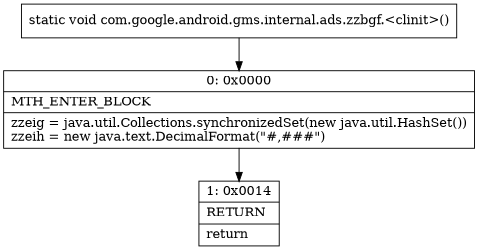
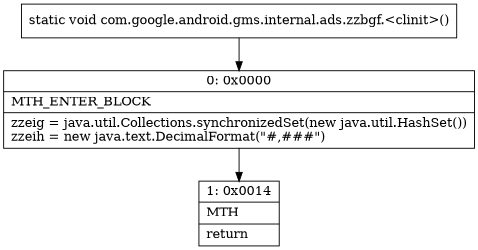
node "1: 0x0014": text "RETURN" -> "MTH"
